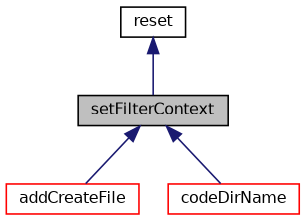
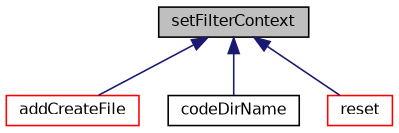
node "reset": color black -> red
edge "setFilterContext" -> "reset": reversed
node "codeDirName": color red -> black
